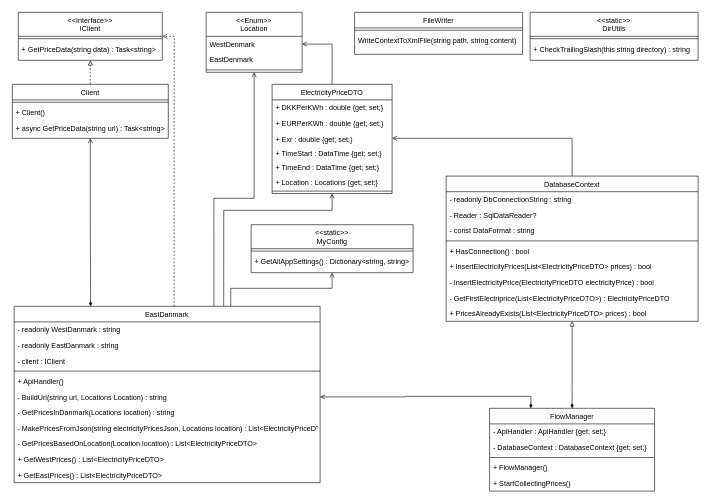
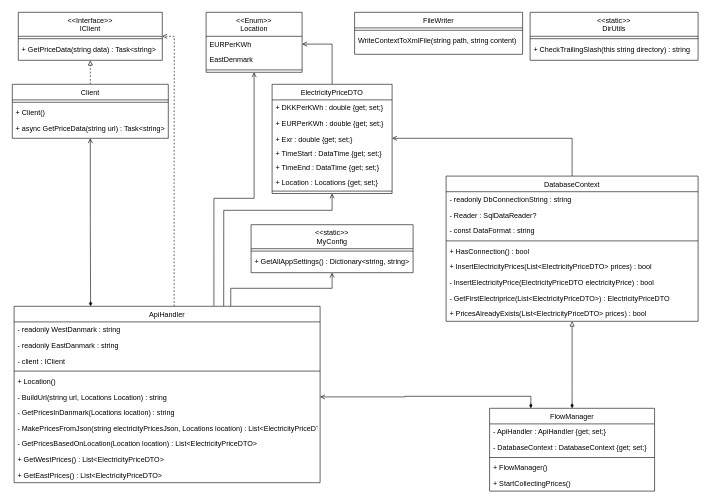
node "WestDenmark": label "WestDenmark" -> "EURPerKWh"
node "EastDanmark": label "EastDanmark" -> "ApiHandler"
node "+ ApiHandler()": label "+ ApiHandler()" -> "+ Location()"
